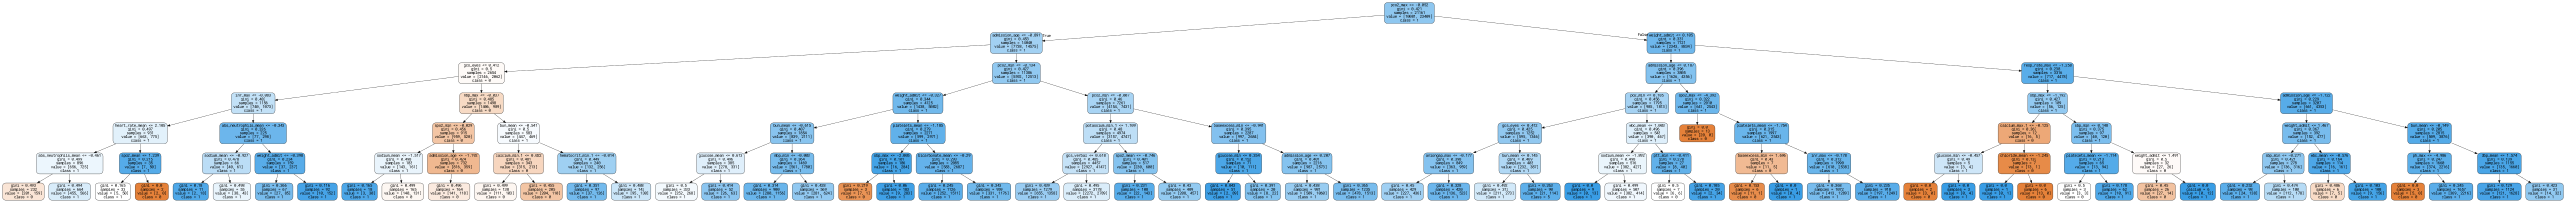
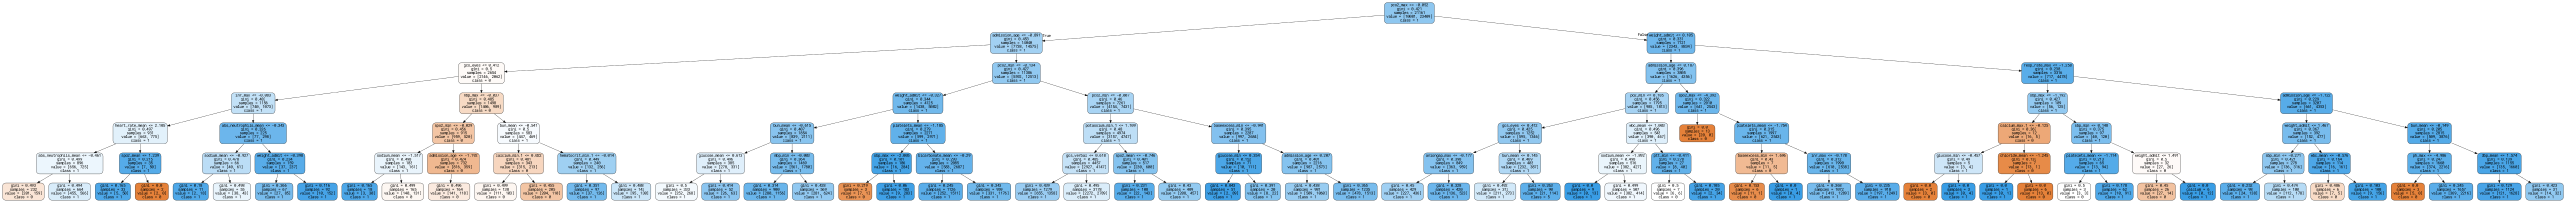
node "gini = 0.165 samples = 33 value = [5, 50] class = 1": fillcolor #ffffff -> #4da7e8
